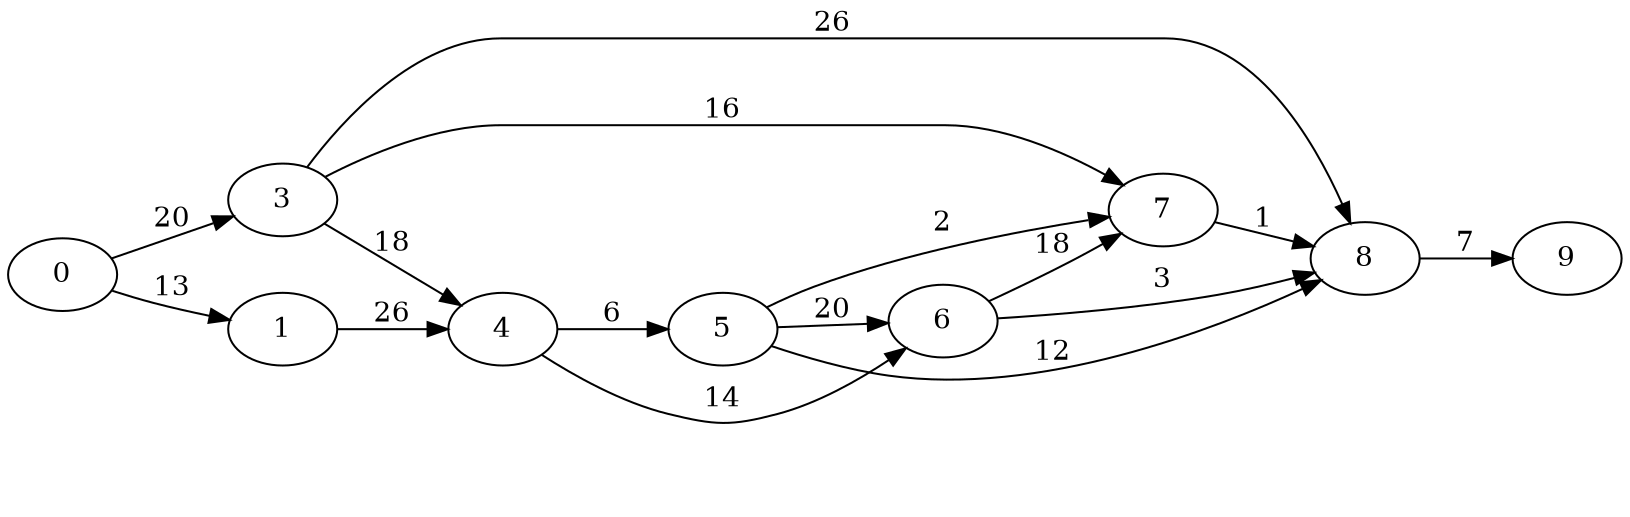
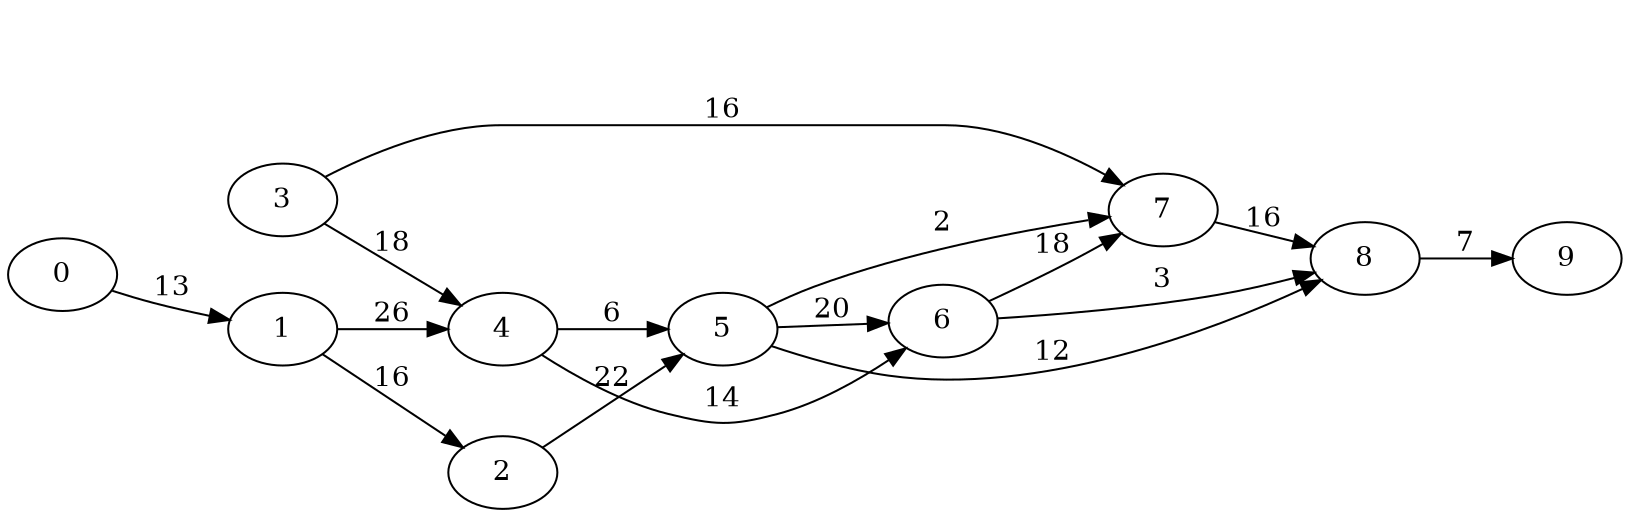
edge "3" -> "8": removed, label "26"
edge "7" -> "8": label "1" -> "16"
edge "0" -> "3": removed, label "20"
node "2": added
